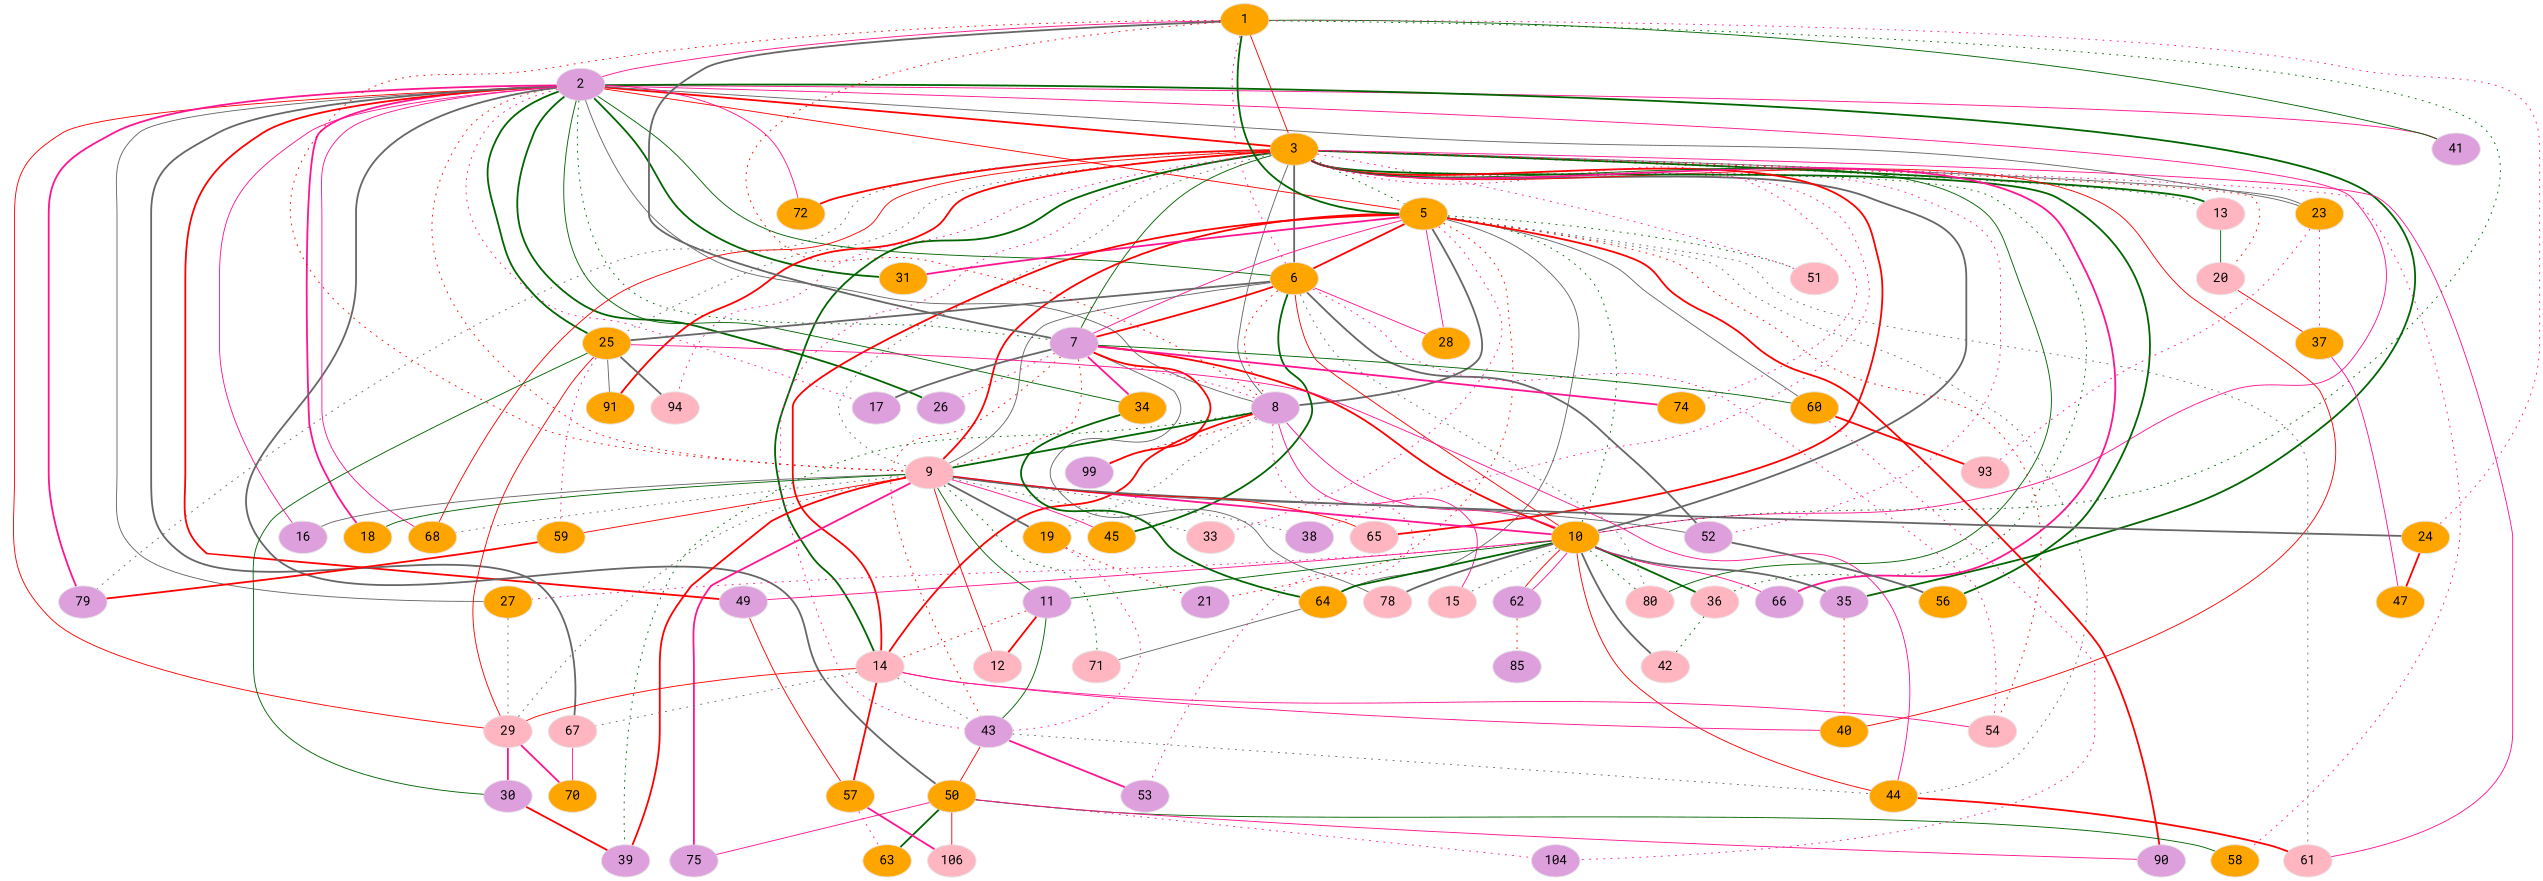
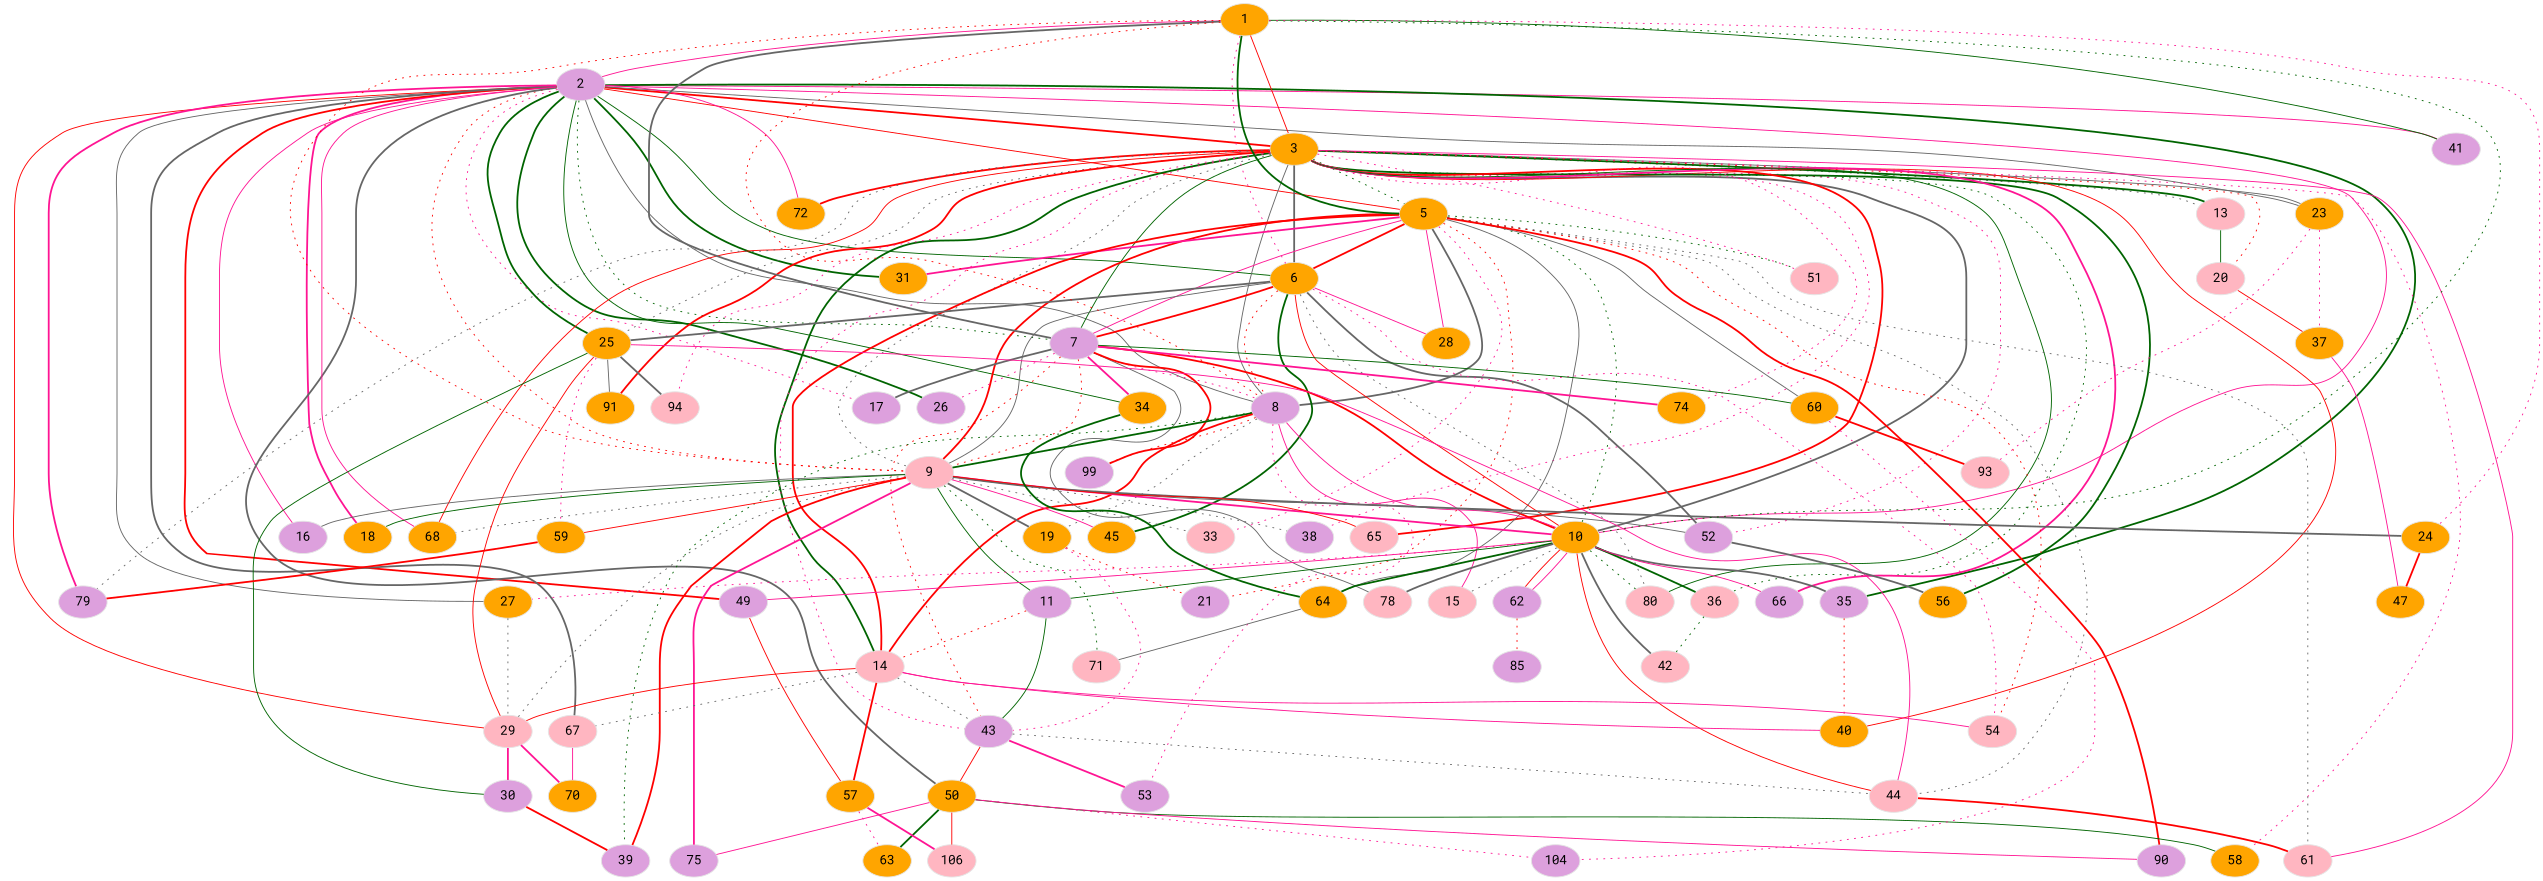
node "12": removed
node "44": fillcolor orange -> lightpink
